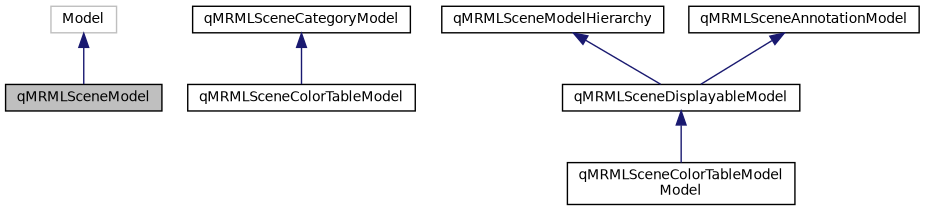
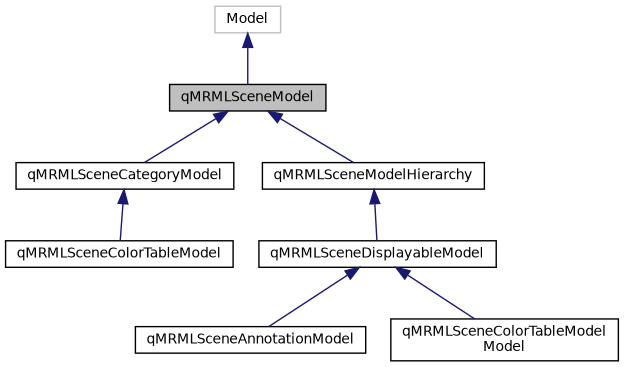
edge "qMRMLSceneDisplayableModel" -> "qMRMLSceneAnnotationModel": reversed
edge "qMRMLSceneModelHierarchy" -> "qMRMLSceneModel": added
edge "qMRMLSceneCategoryModel" -> "qMRMLSceneModel": added
